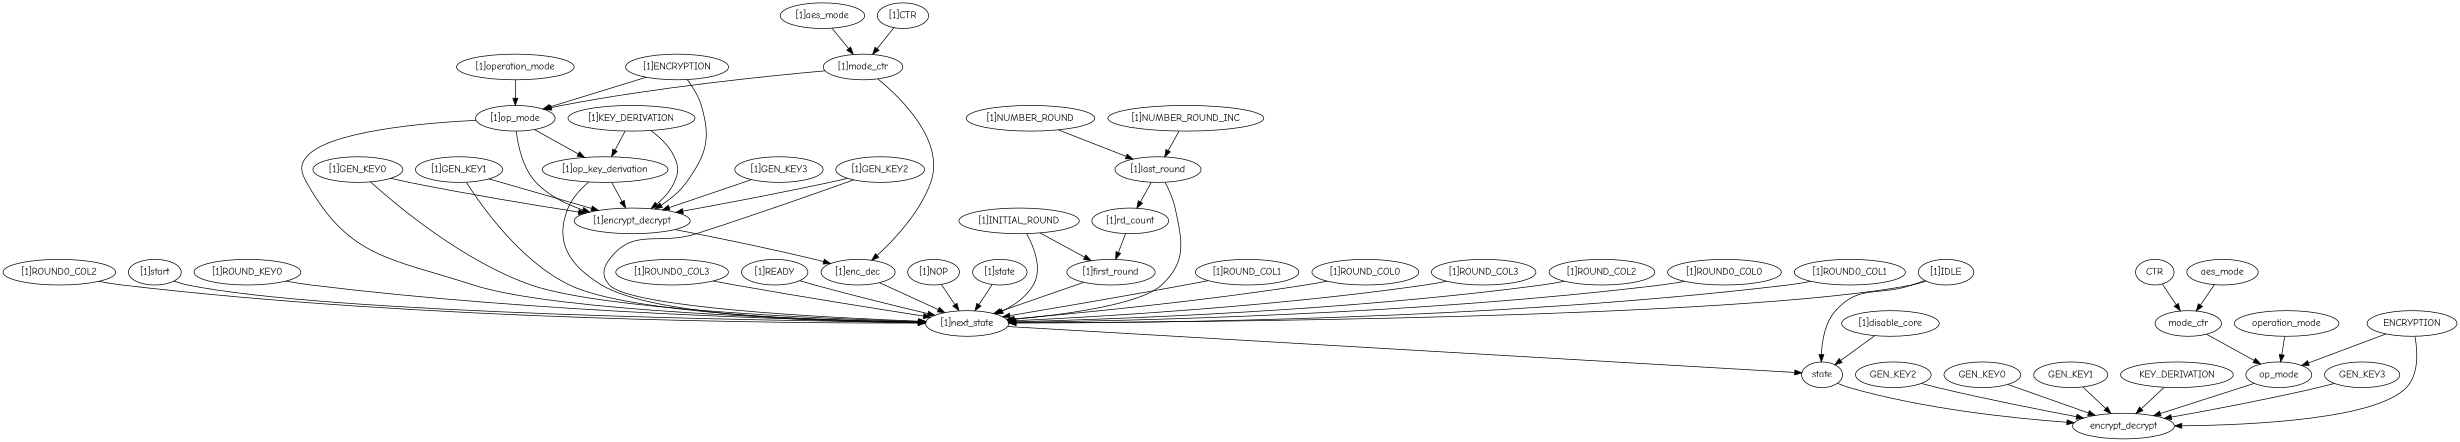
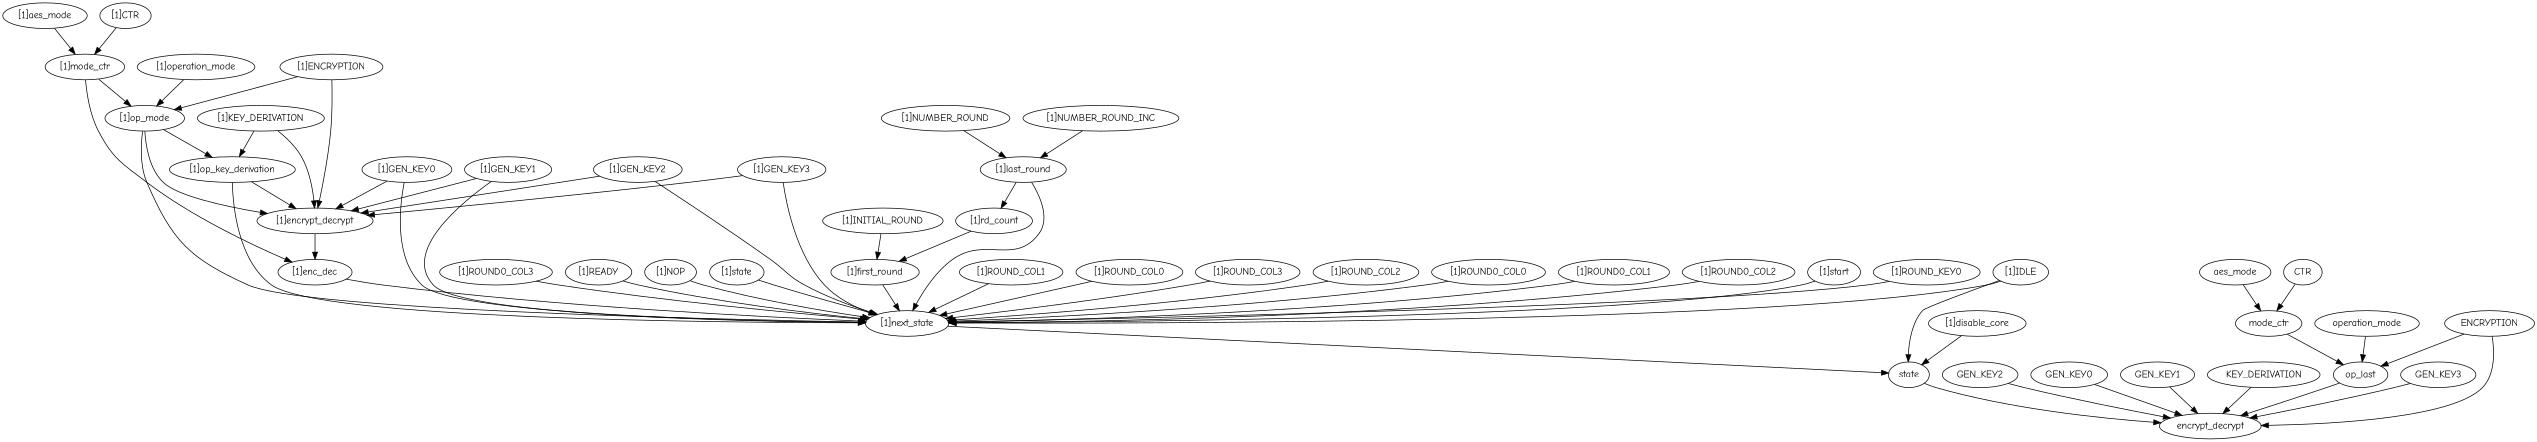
edge "[1]INITIAL_ROUND" -> "[1]next_state": now "[1]GEN_KEY3" -> "[1]next_state"
node "op_mode": label "op_mode" -> "op_last"
